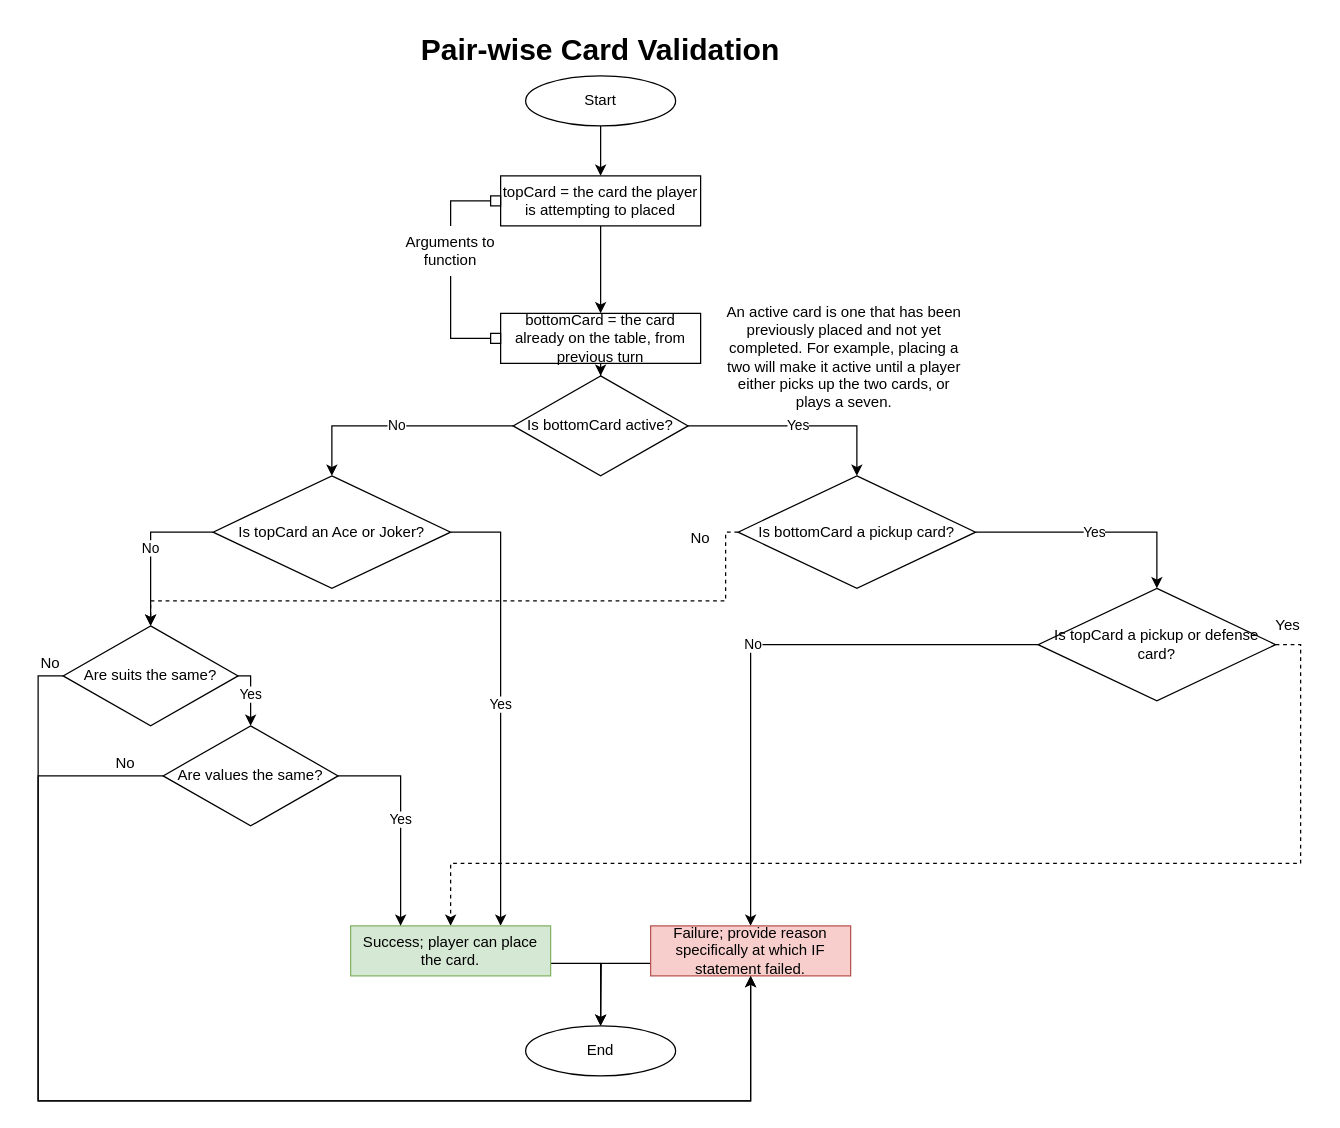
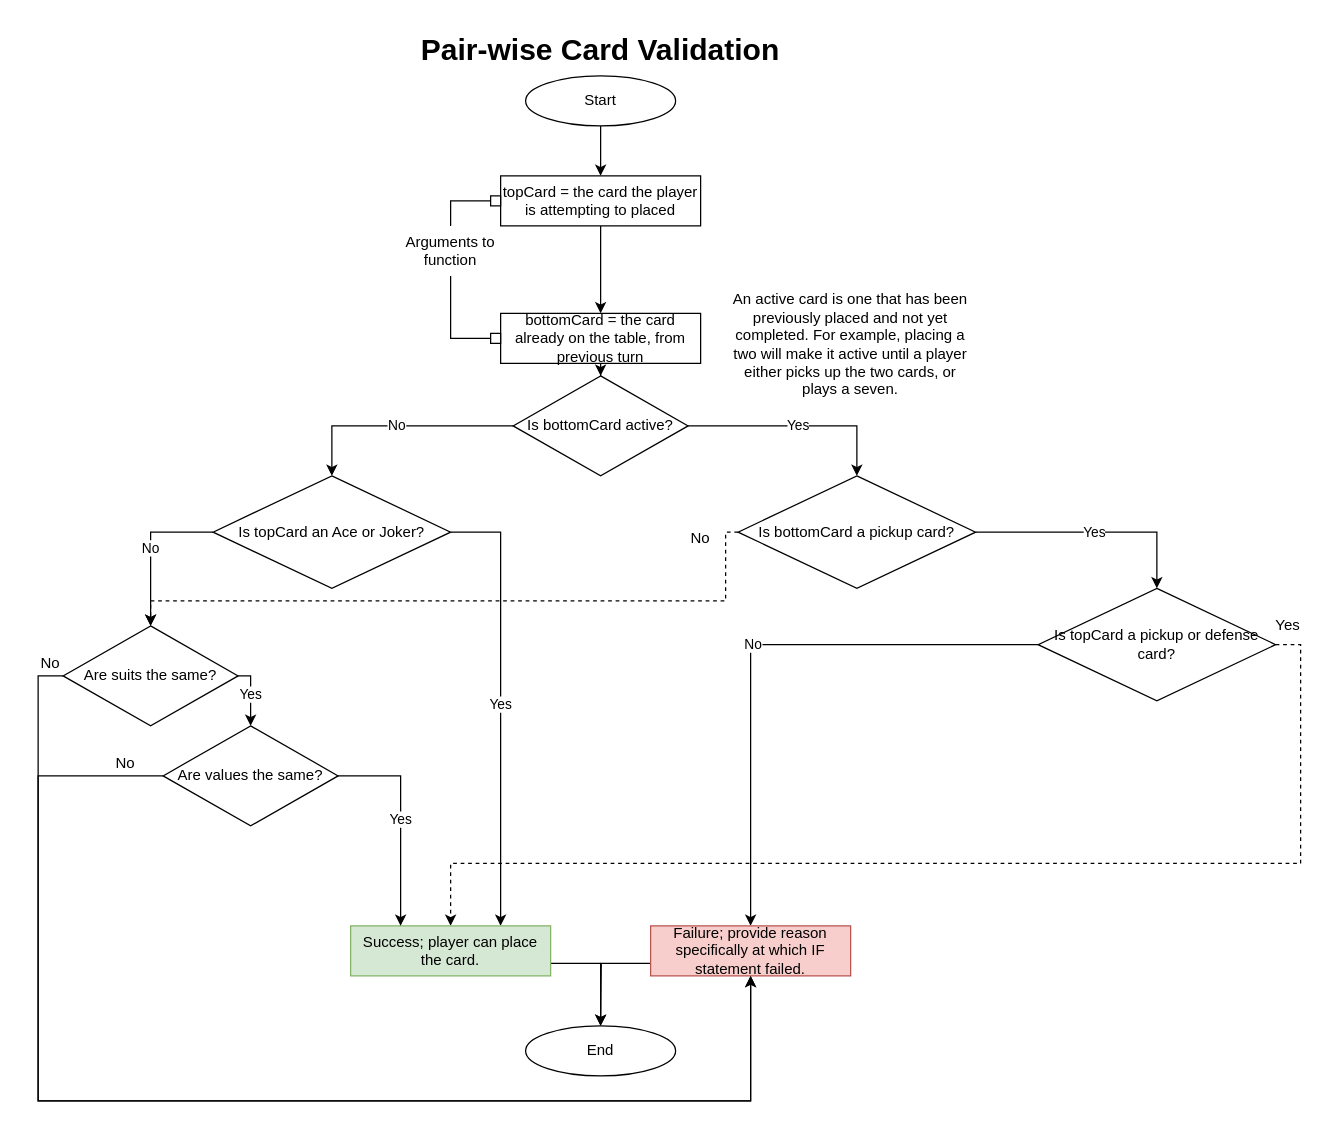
node "An active card is one that has been previously placed and not yet completed. For example, placing a two will make it active until a player either picks up the two cards, or plays a seven.": moved (844, 357) -> (851, 344)
